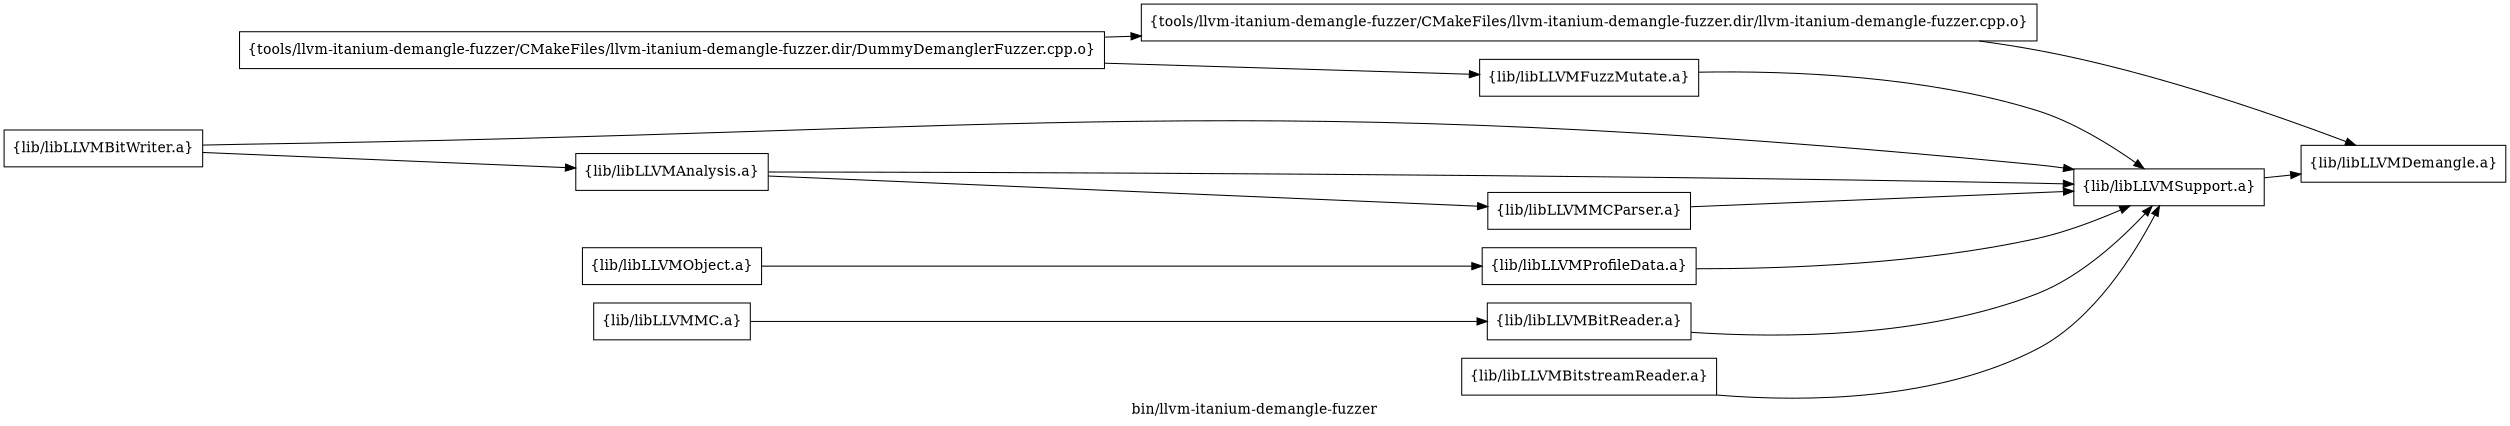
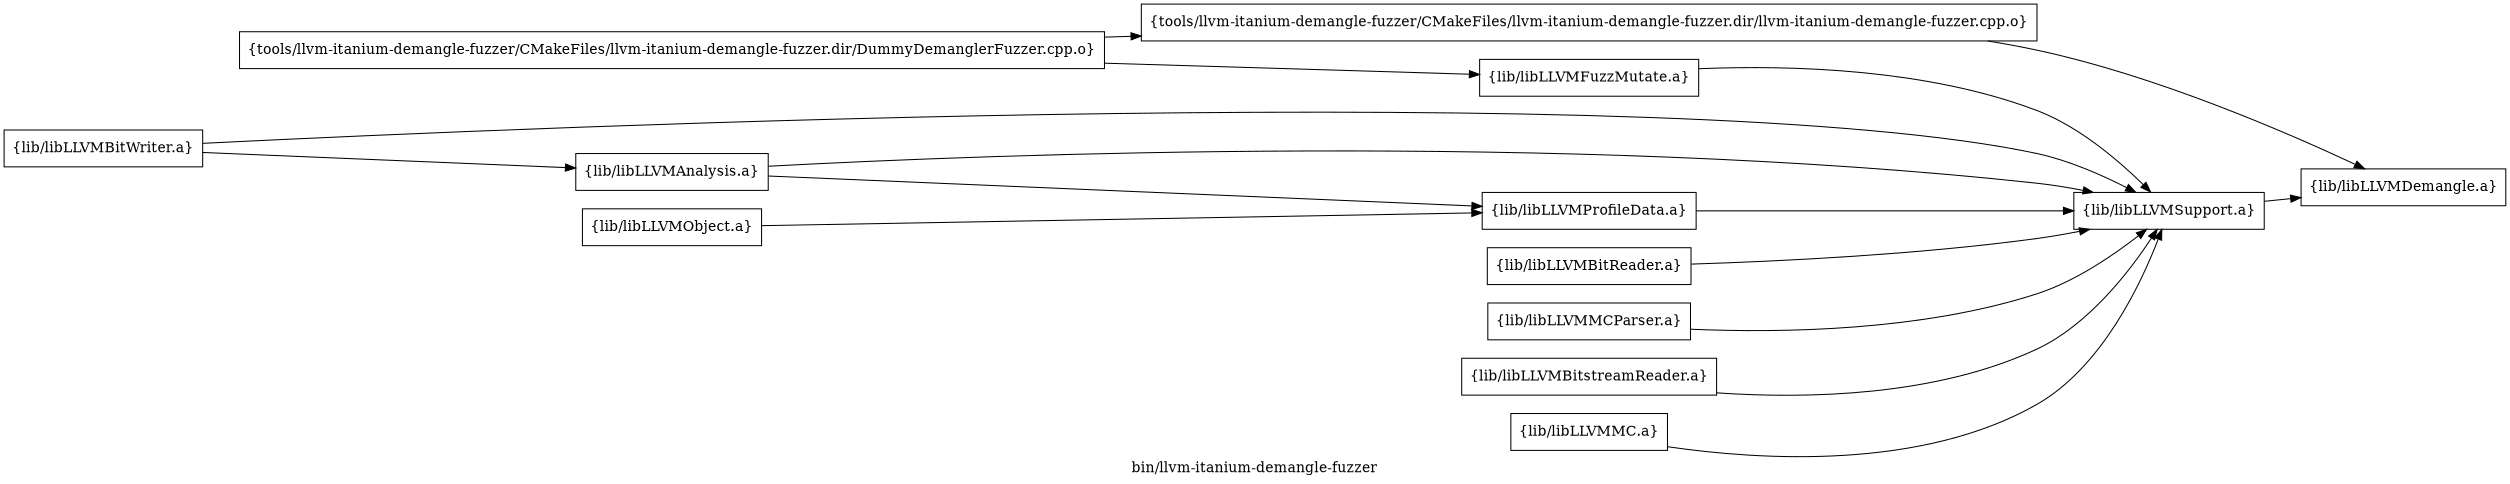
edge "{lib/libLLVMAnalysis.a}" -> "{lib/libLLVMMCParser.a}": now "{lib/libLLVMAnalysis.a}" -> "{lib/libLLVMProfileData.a}"
edge "{lib/libLLVMMC.a}" -> "{lib/libLLVMBitReader.a}": now "{lib/libLLVMMC.a}" -> "{lib/libLLVMSupport.a}"
